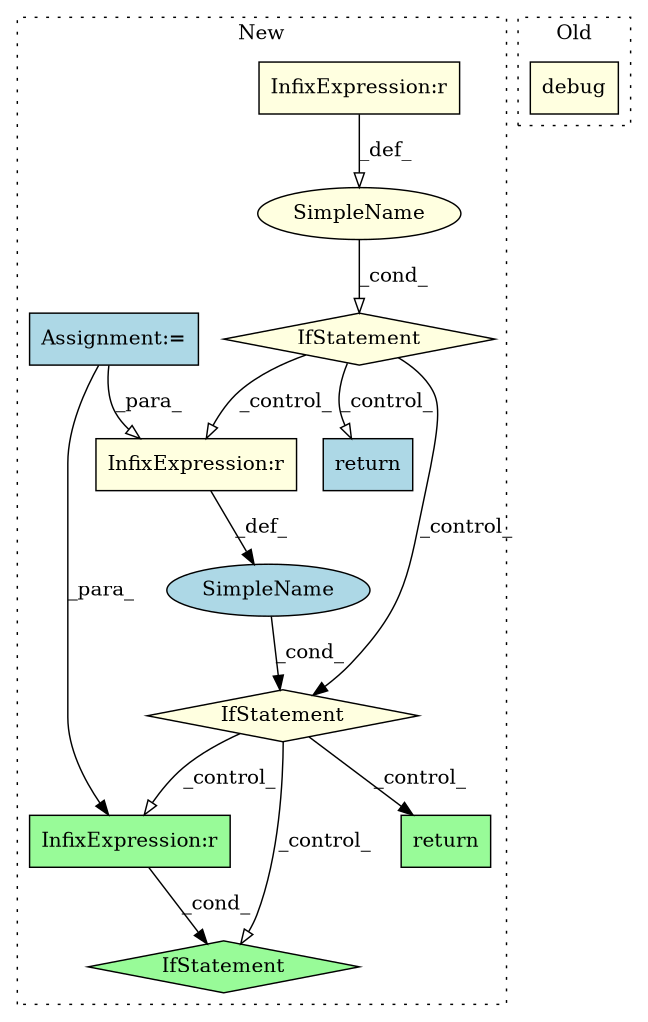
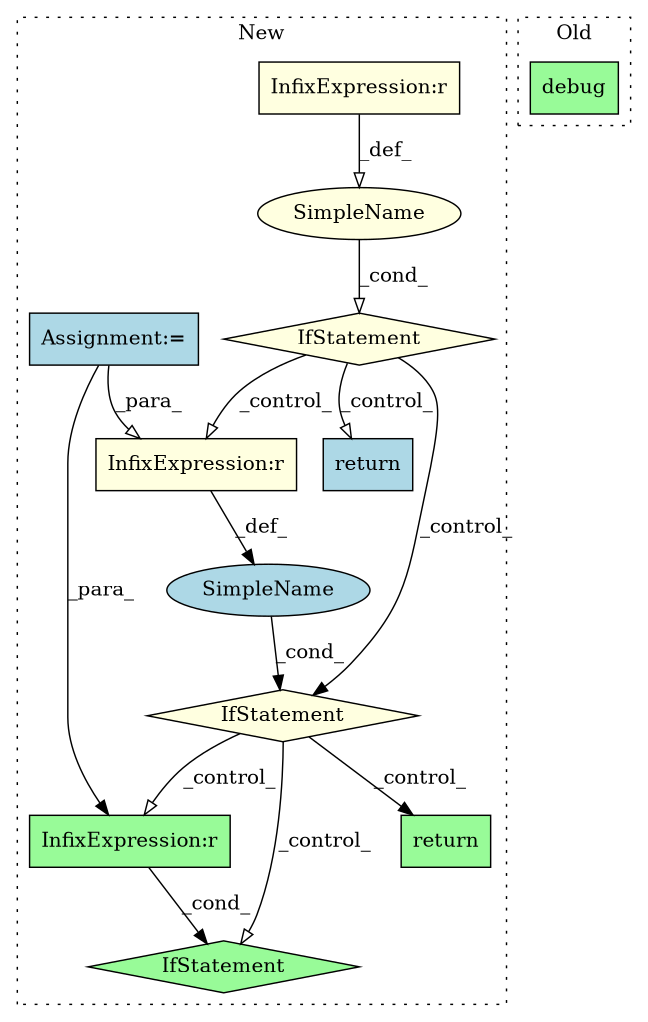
node "debug": fillcolor lightyellow -> palegreen
